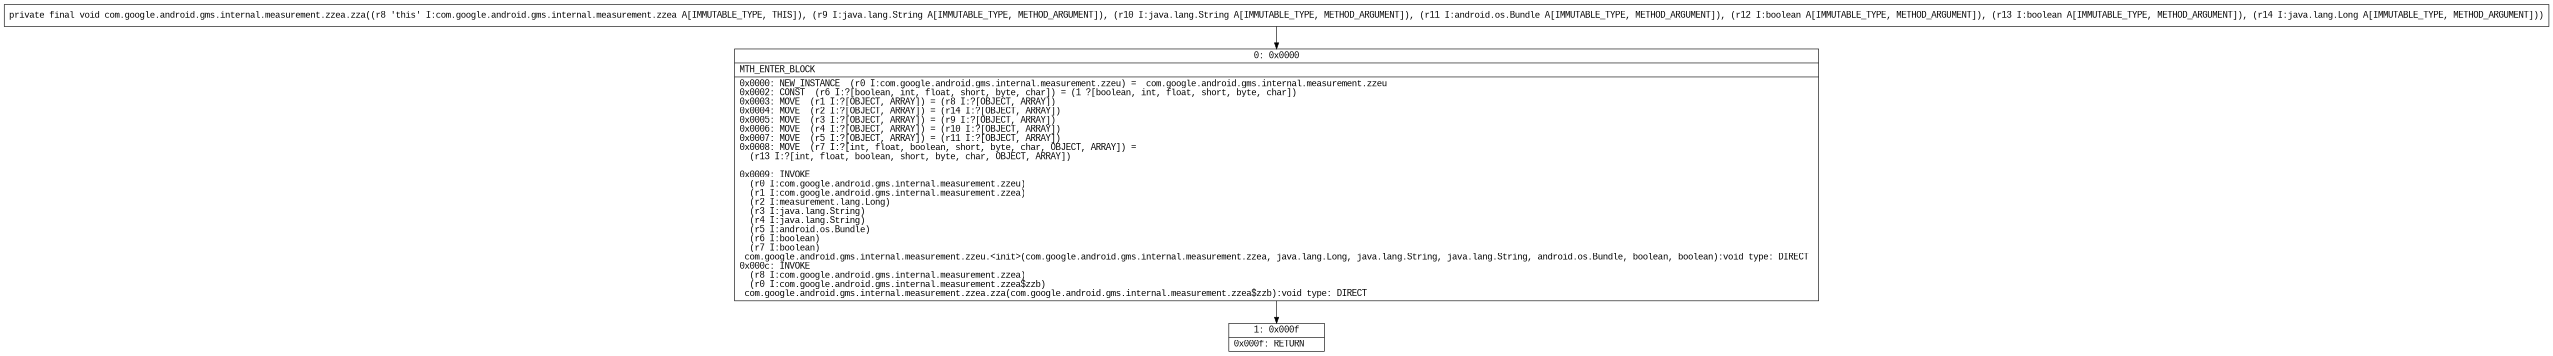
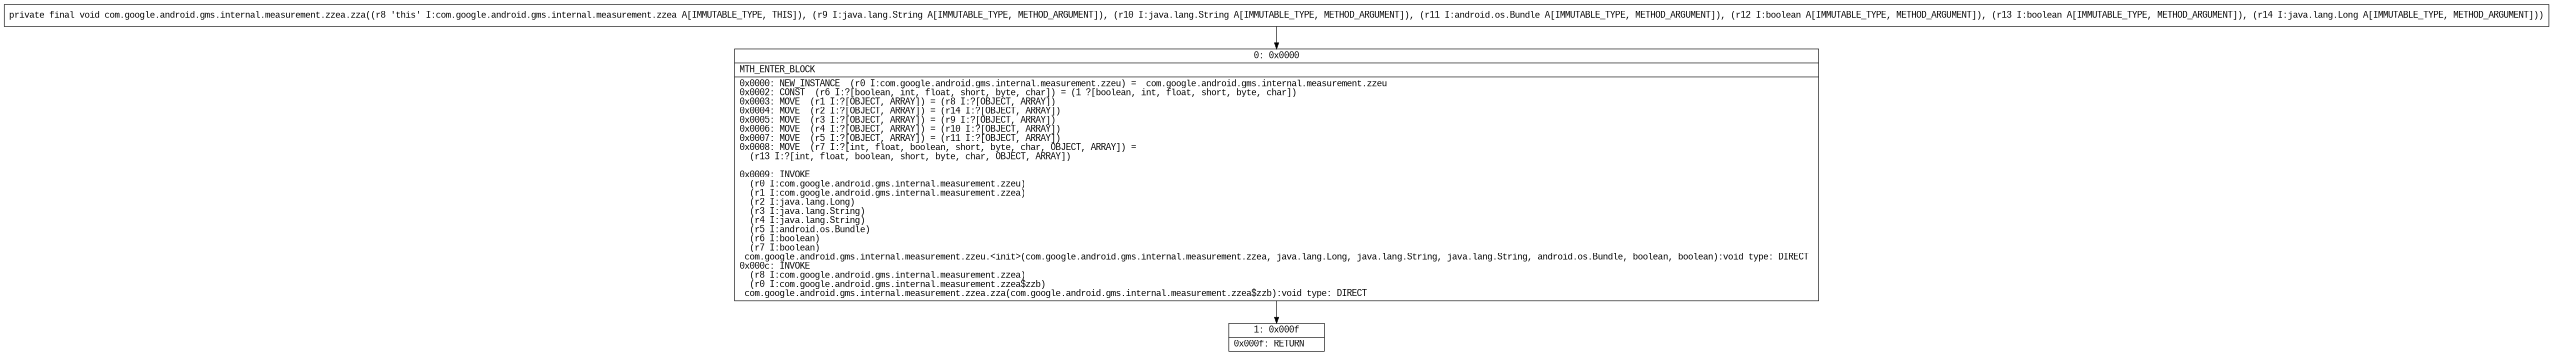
node "0: 0x0000": text "(r2 I:measurement.lang.Long)" -> "(r2 I:java.lang.Long)"
